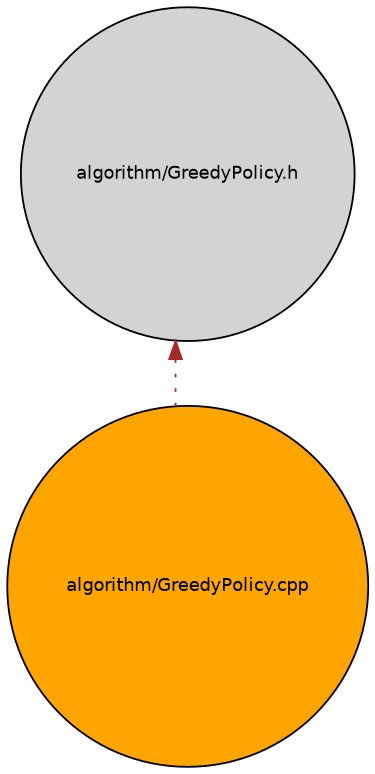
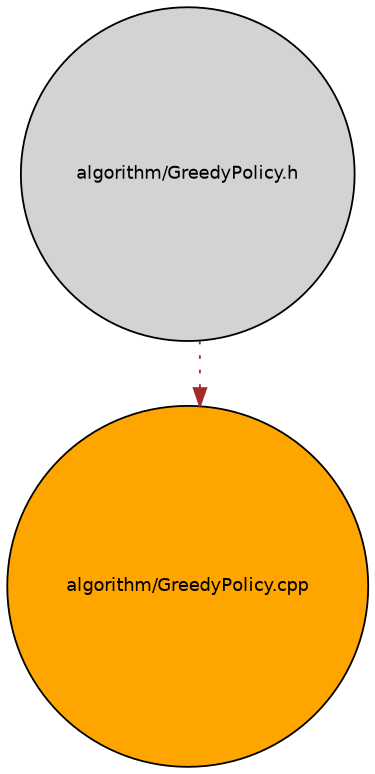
edge "algorithm/GreedyPolicy.cpp" -> "algorithm/GreedyPolicy.h": reversed
